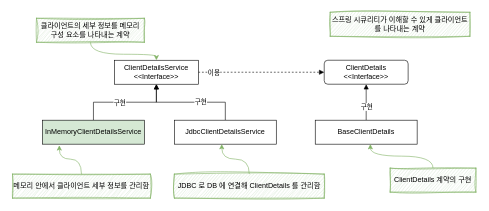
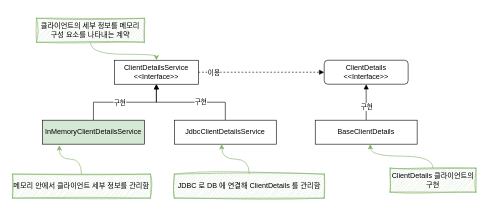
node "스프링 시큐리티가 이해할 수 있게 클라이언트를 나타내는 계약": removed
node "ClientDetails 계약의 구현": label "ClientDetails 계약의 구현" -> "ClientDetails 클라이언트의 구현"
